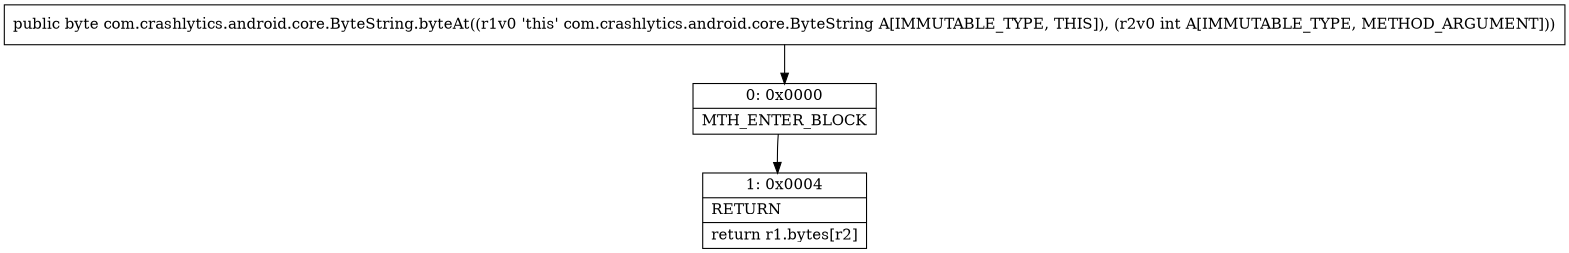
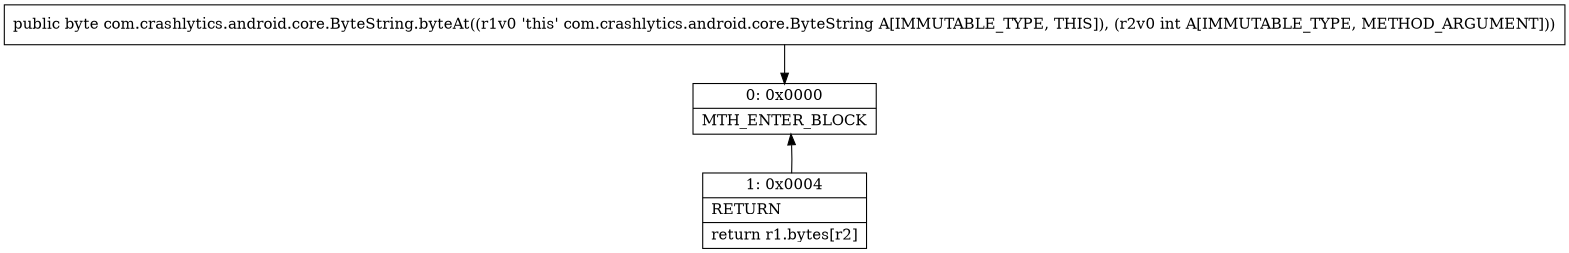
edge "0: 0x0000" -> "1: 0x0004": reversed
